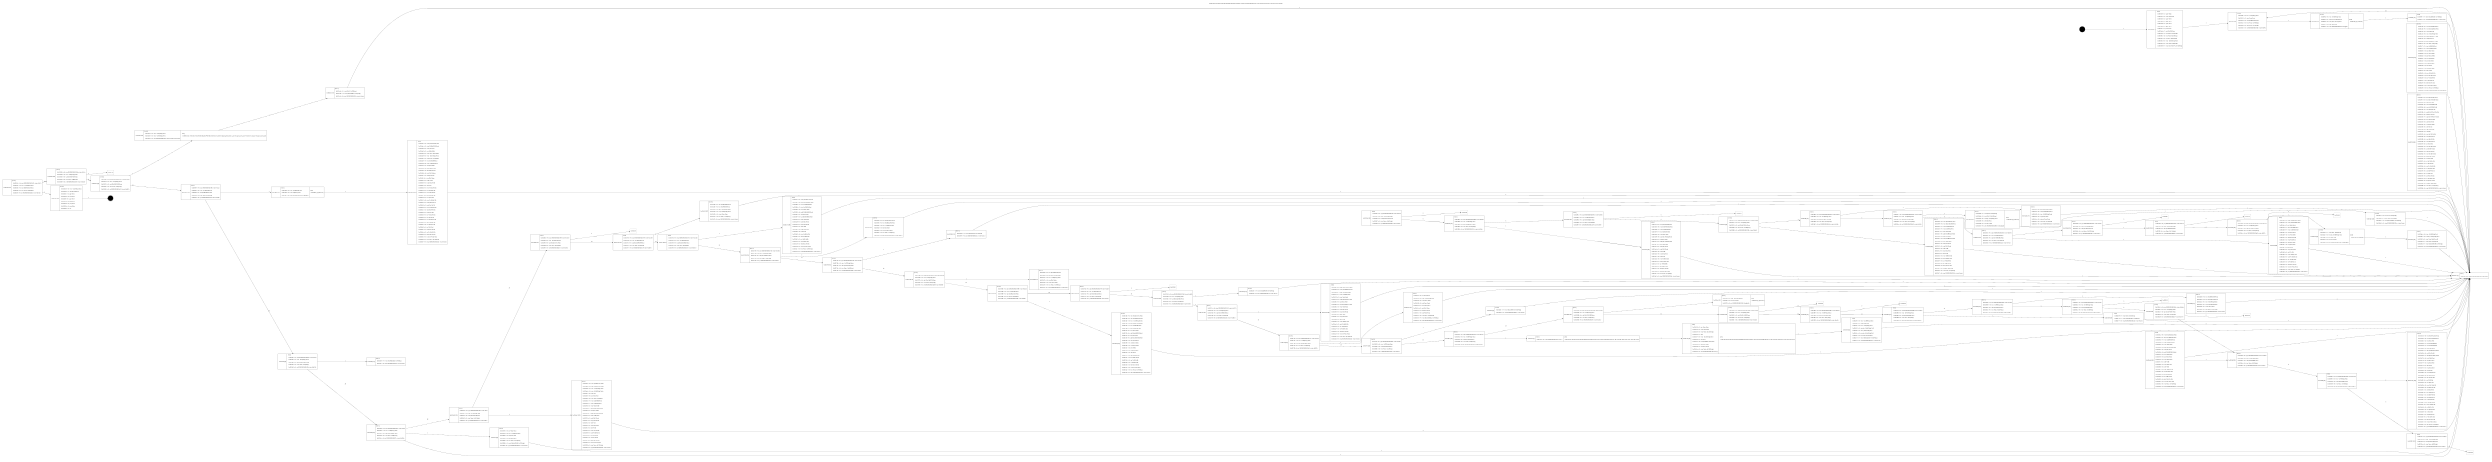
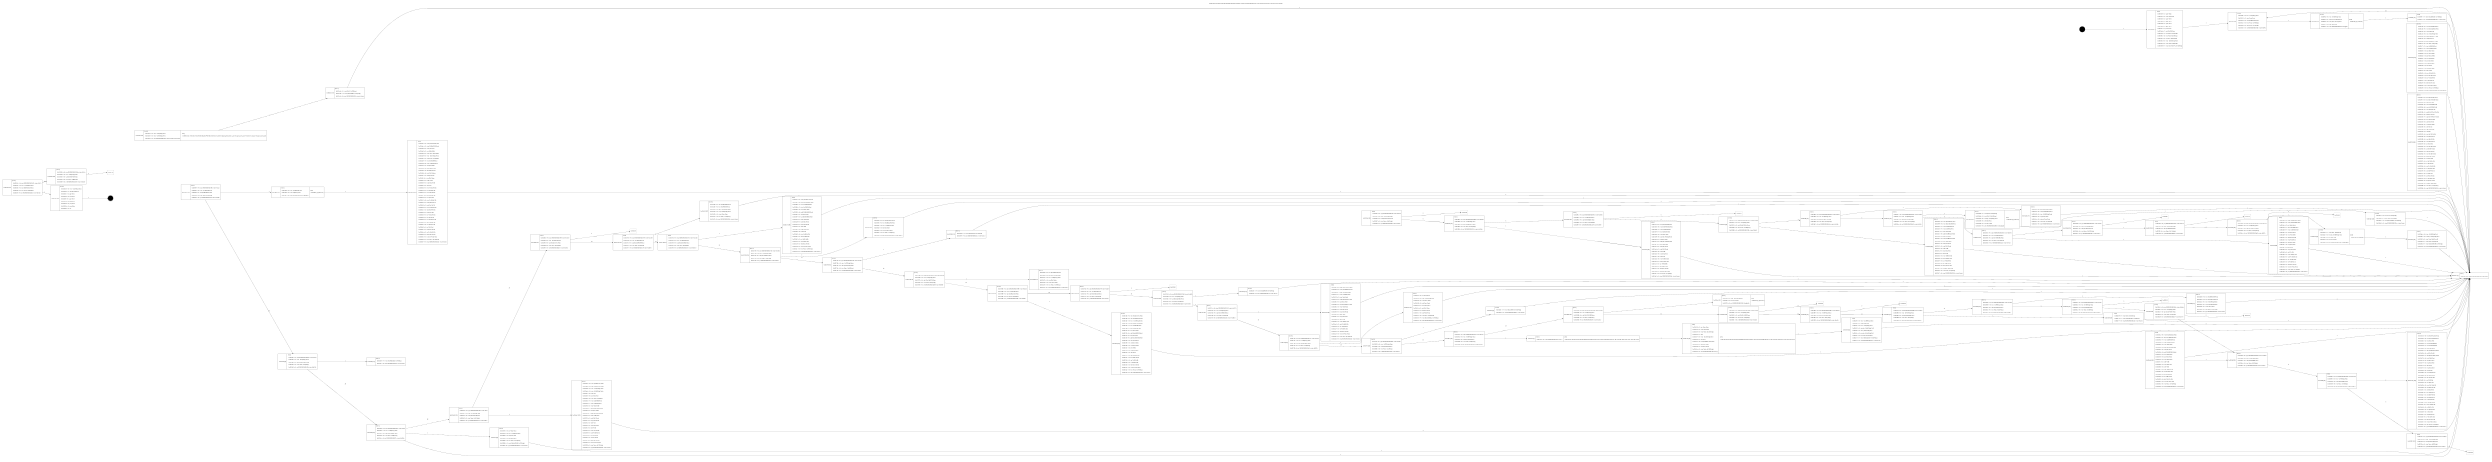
node "0x40166e [25]": removed
